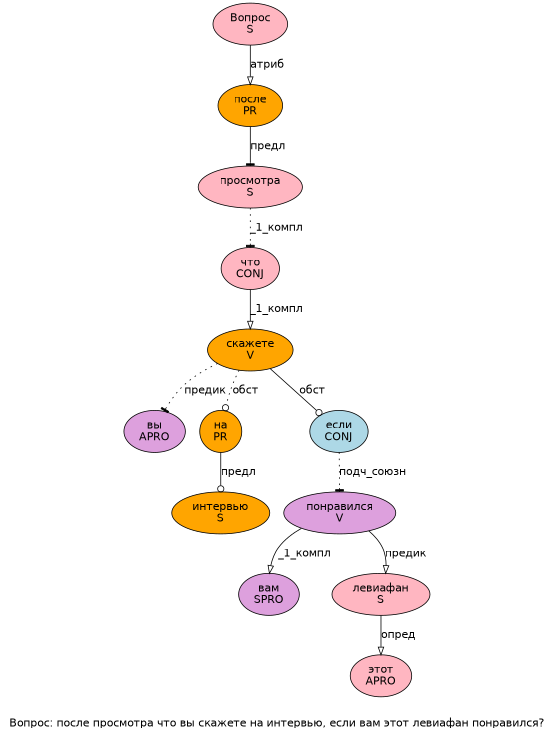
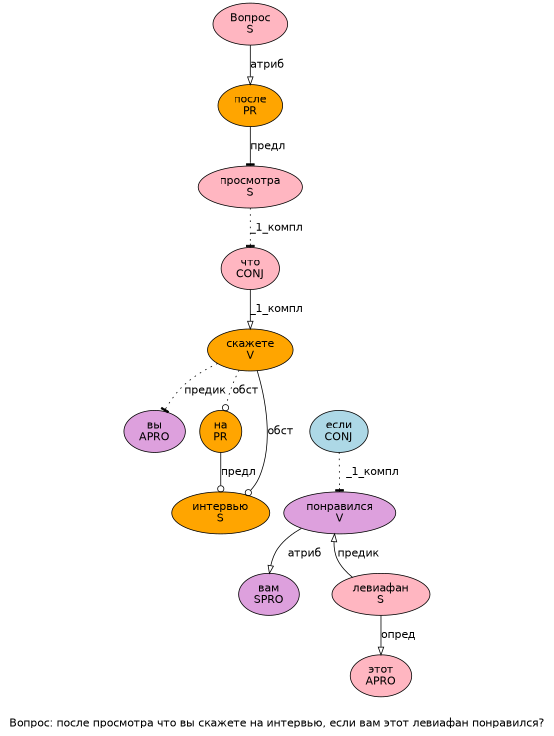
edge "скажете V" -> "если CONJ": now "скажете V" -> "интервью S"
edge "если CONJ" -> "понравился V": label "подч_союзн" -> "_1_компл"
edge "понравился V" -> "левиафан S": reversed
edge "понравился V" -> "вам SPRO": label "_1_компл" -> "атриб"
